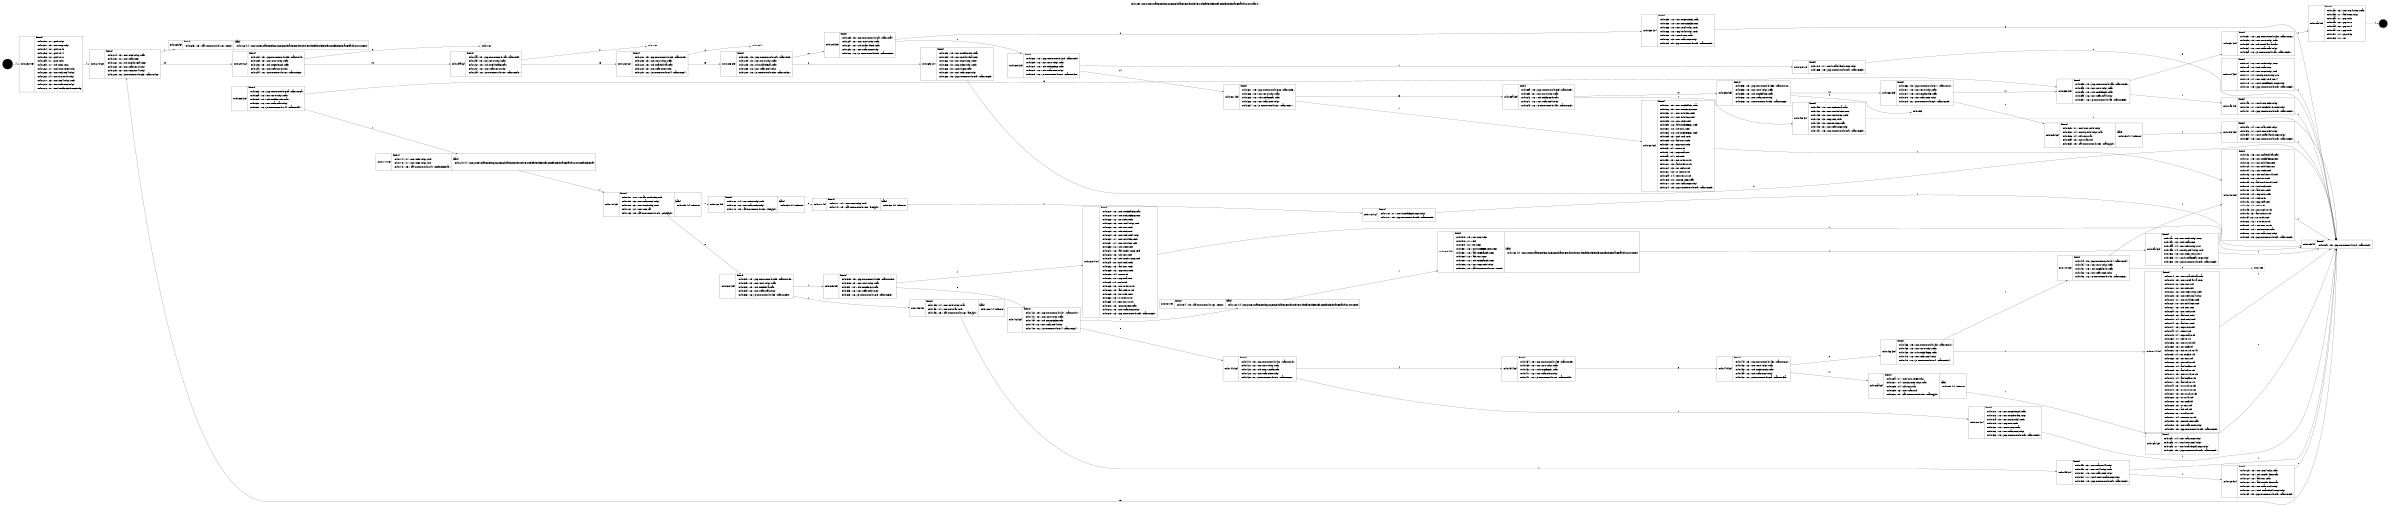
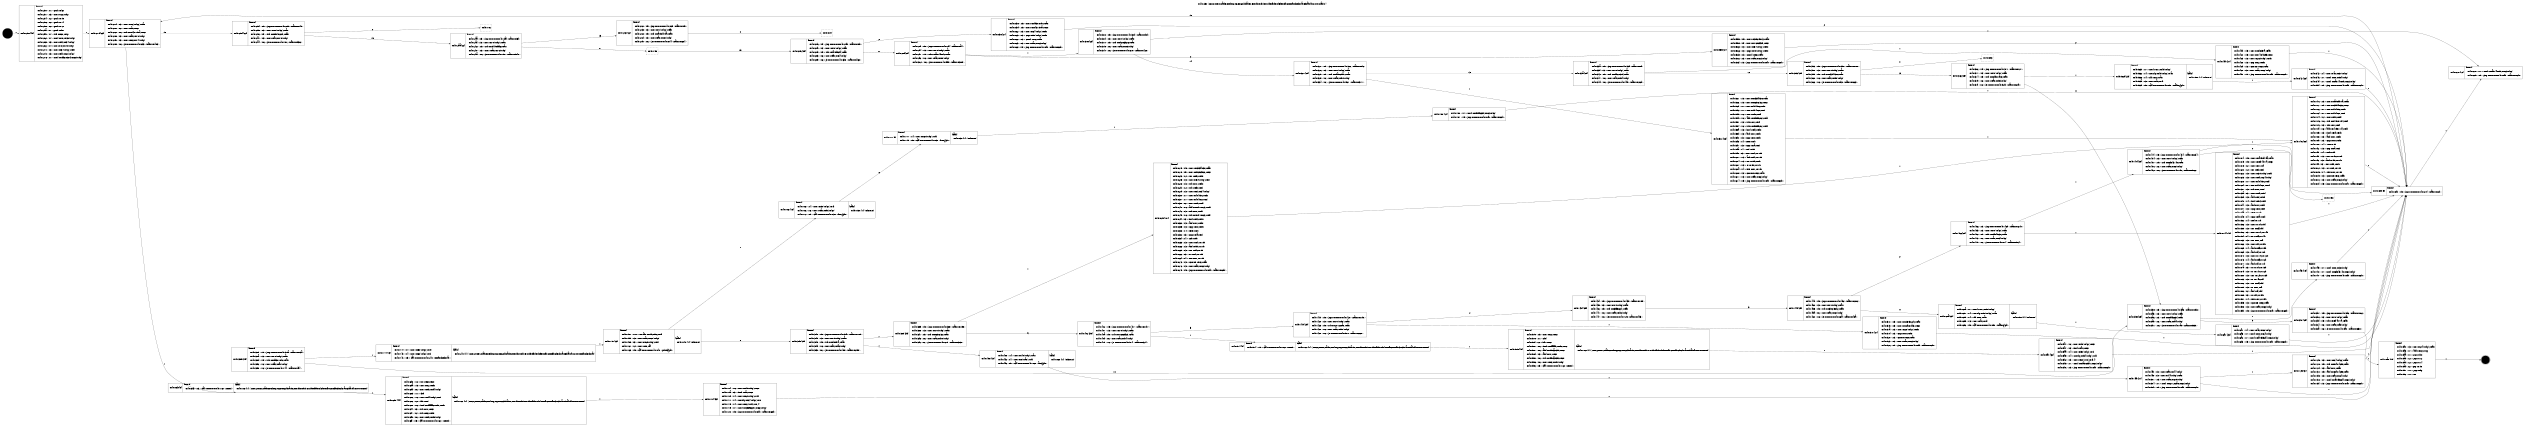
edge "0x40167e [12]" -> "0x4018db [5]": reversed
edge "0x4012c0 [22]" -> "0x4012d6 [25]": now "0x401798" -> "0x4012d6 [25]"
node "0x4016d8 [44]": added
